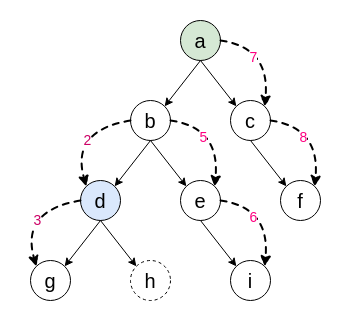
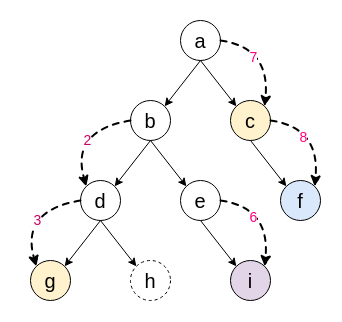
node "a": fillcolor #d5e8d4 -> #ffffff
node "c": fillcolor #ffffff -> #fff2cc
edge "b" -> "e": removed, label "5"
node "d": fillcolor #dae8fc -> #ffffff
node "f": fillcolor #ffffff -> #dae8fc
node "g": fillcolor #ffffff -> #fff2cc
node "i": fillcolor #ffffff -> #e1d5e7
